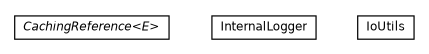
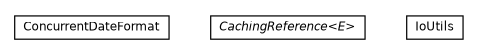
node "ConcurrentDateFormat": added
node "InternalLogger": removed
